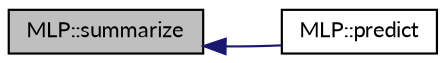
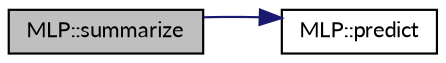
edge "MLP::predict" -> "MLP::summarize": reversed
